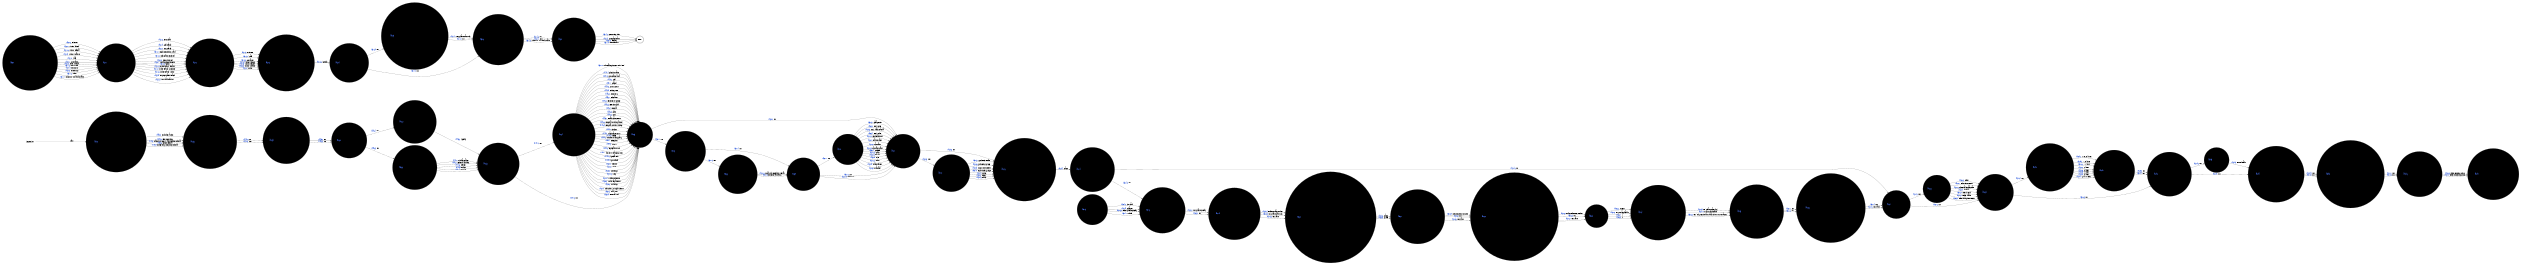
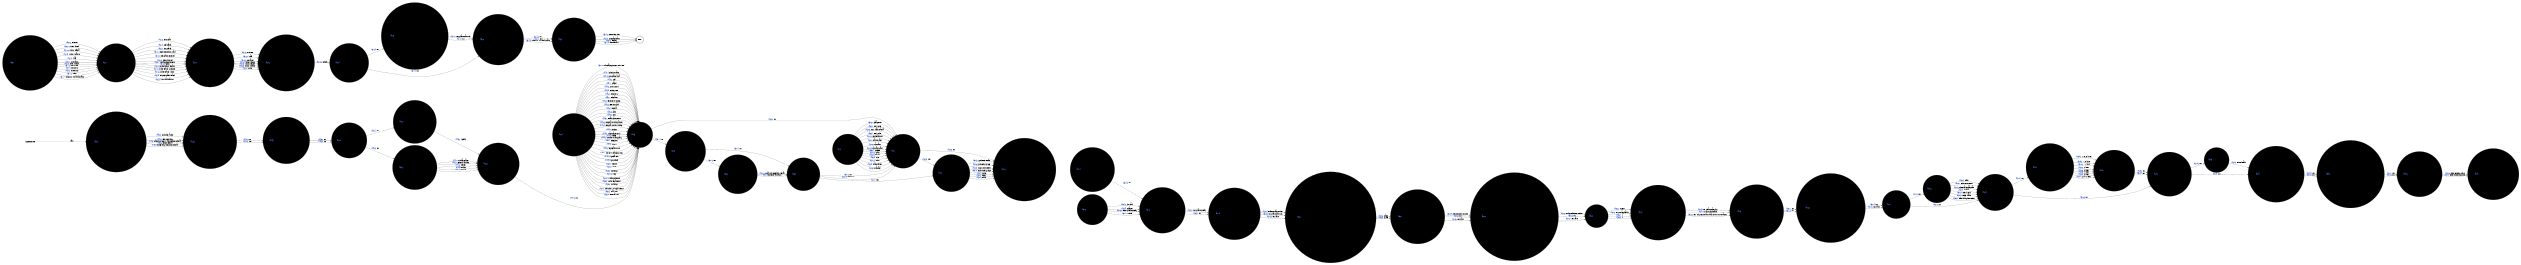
node "START_SIM": label "START_SIM" -> "START_NODE"
edge "49263" -> "49264": removed, label "194972 Yes"
edge "49269" -> "49270": now "49269" -> "49272"
edge "49274" -> "49287": removed, label "195046 No"
edge "49273" -> "49274": removed, label "195044 Name"
